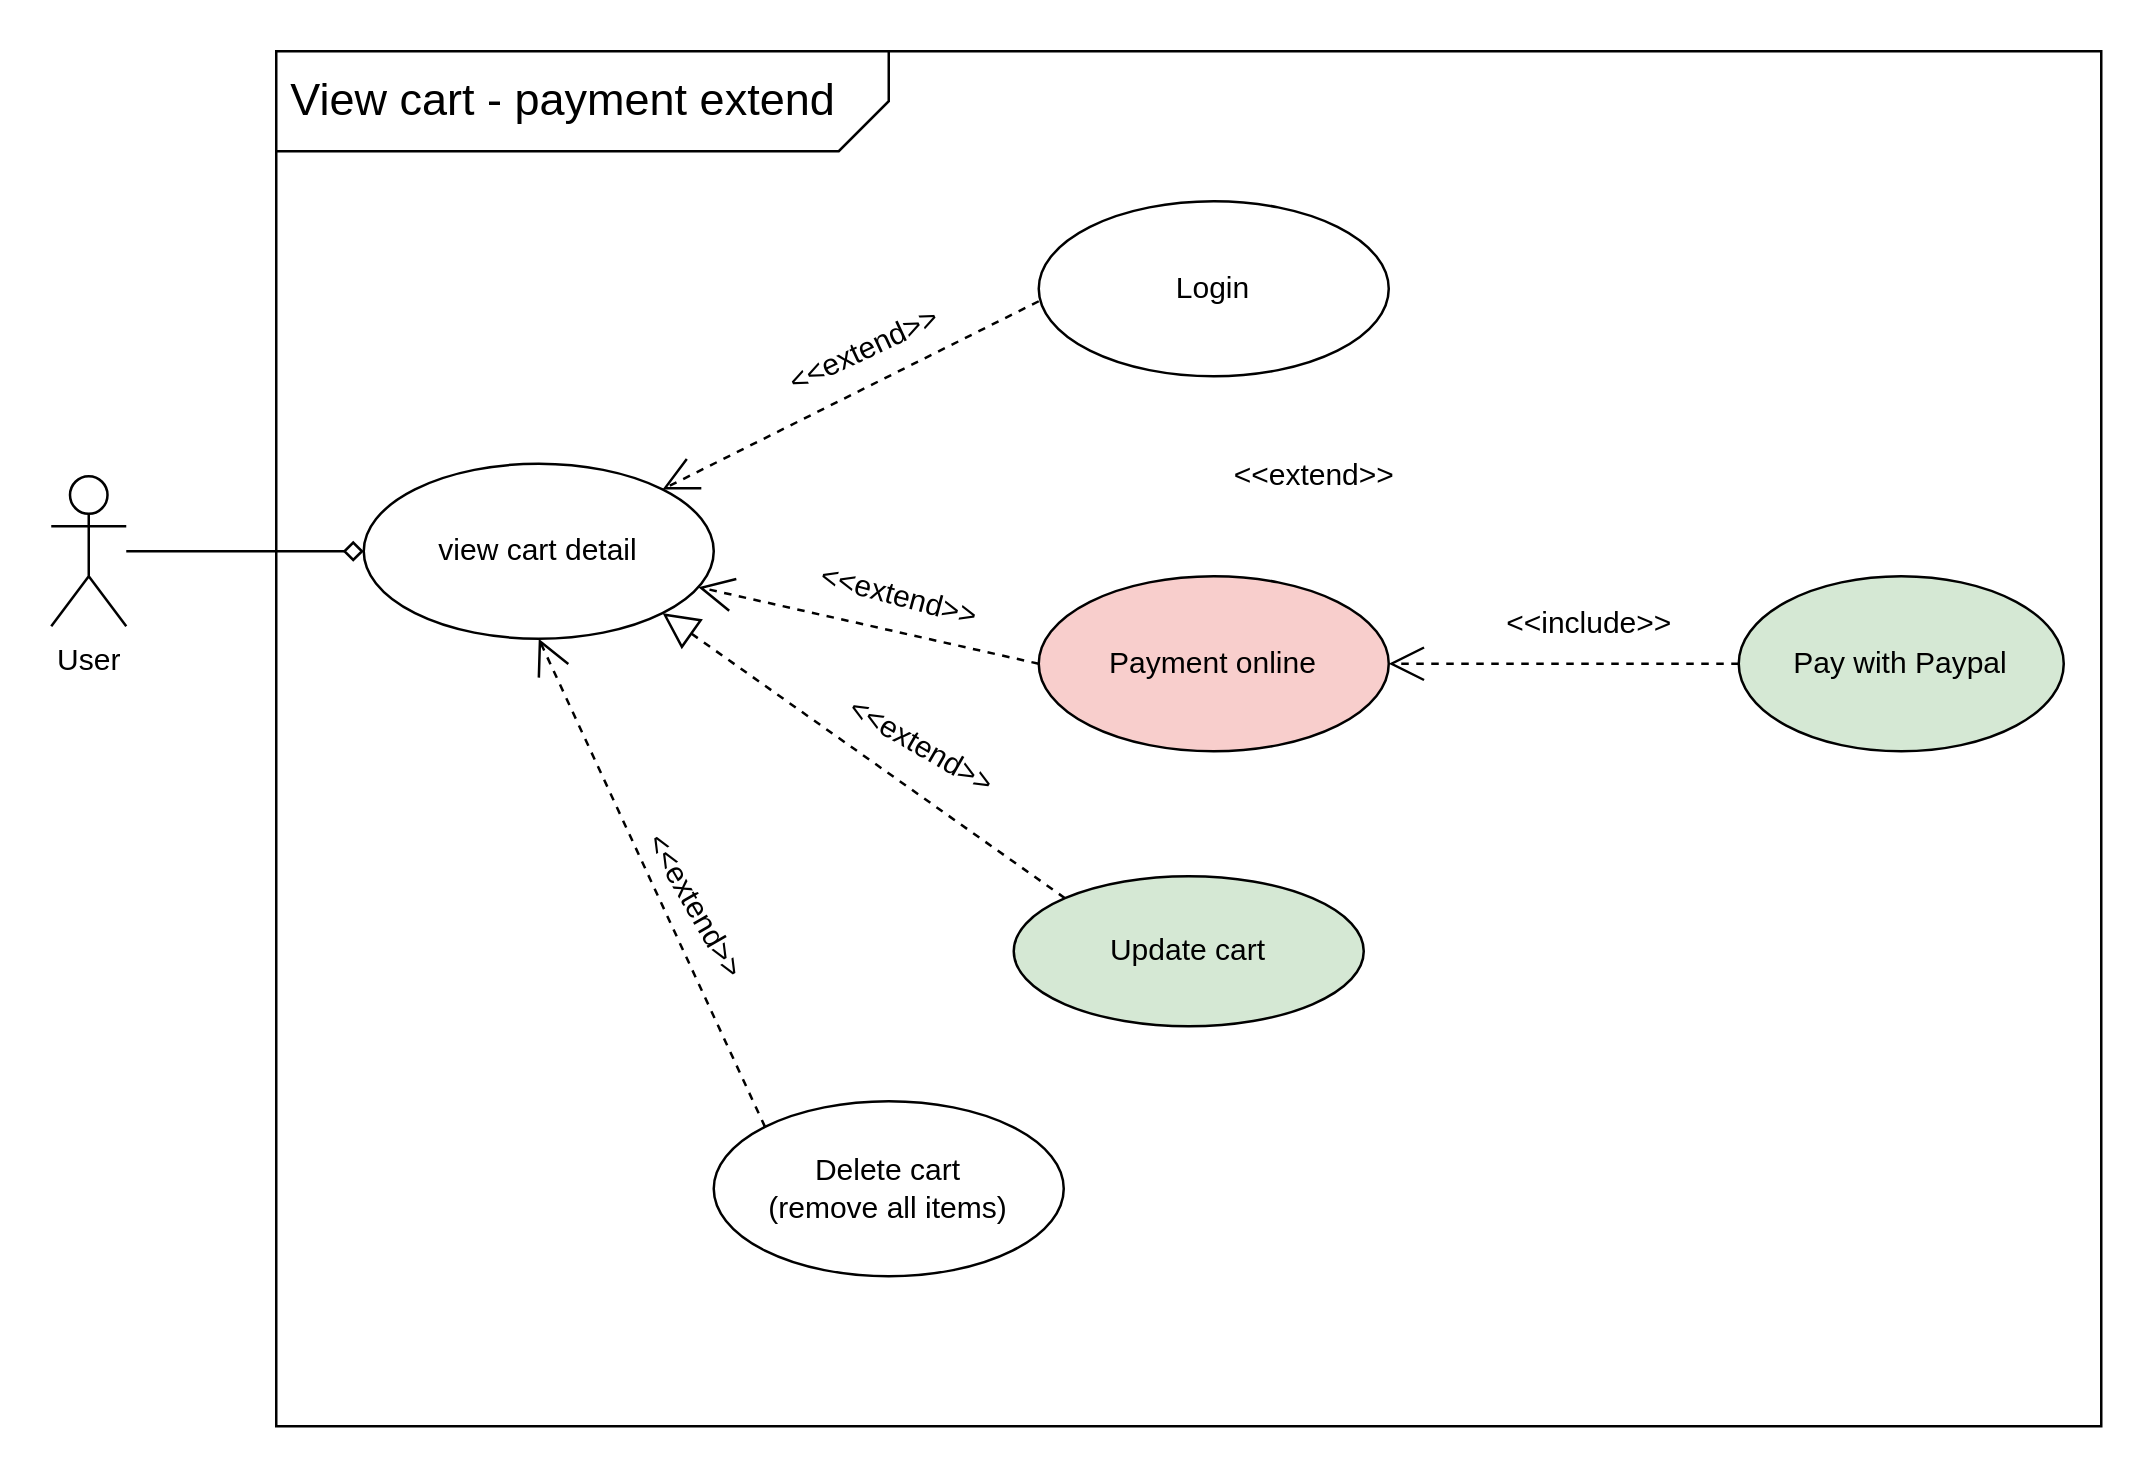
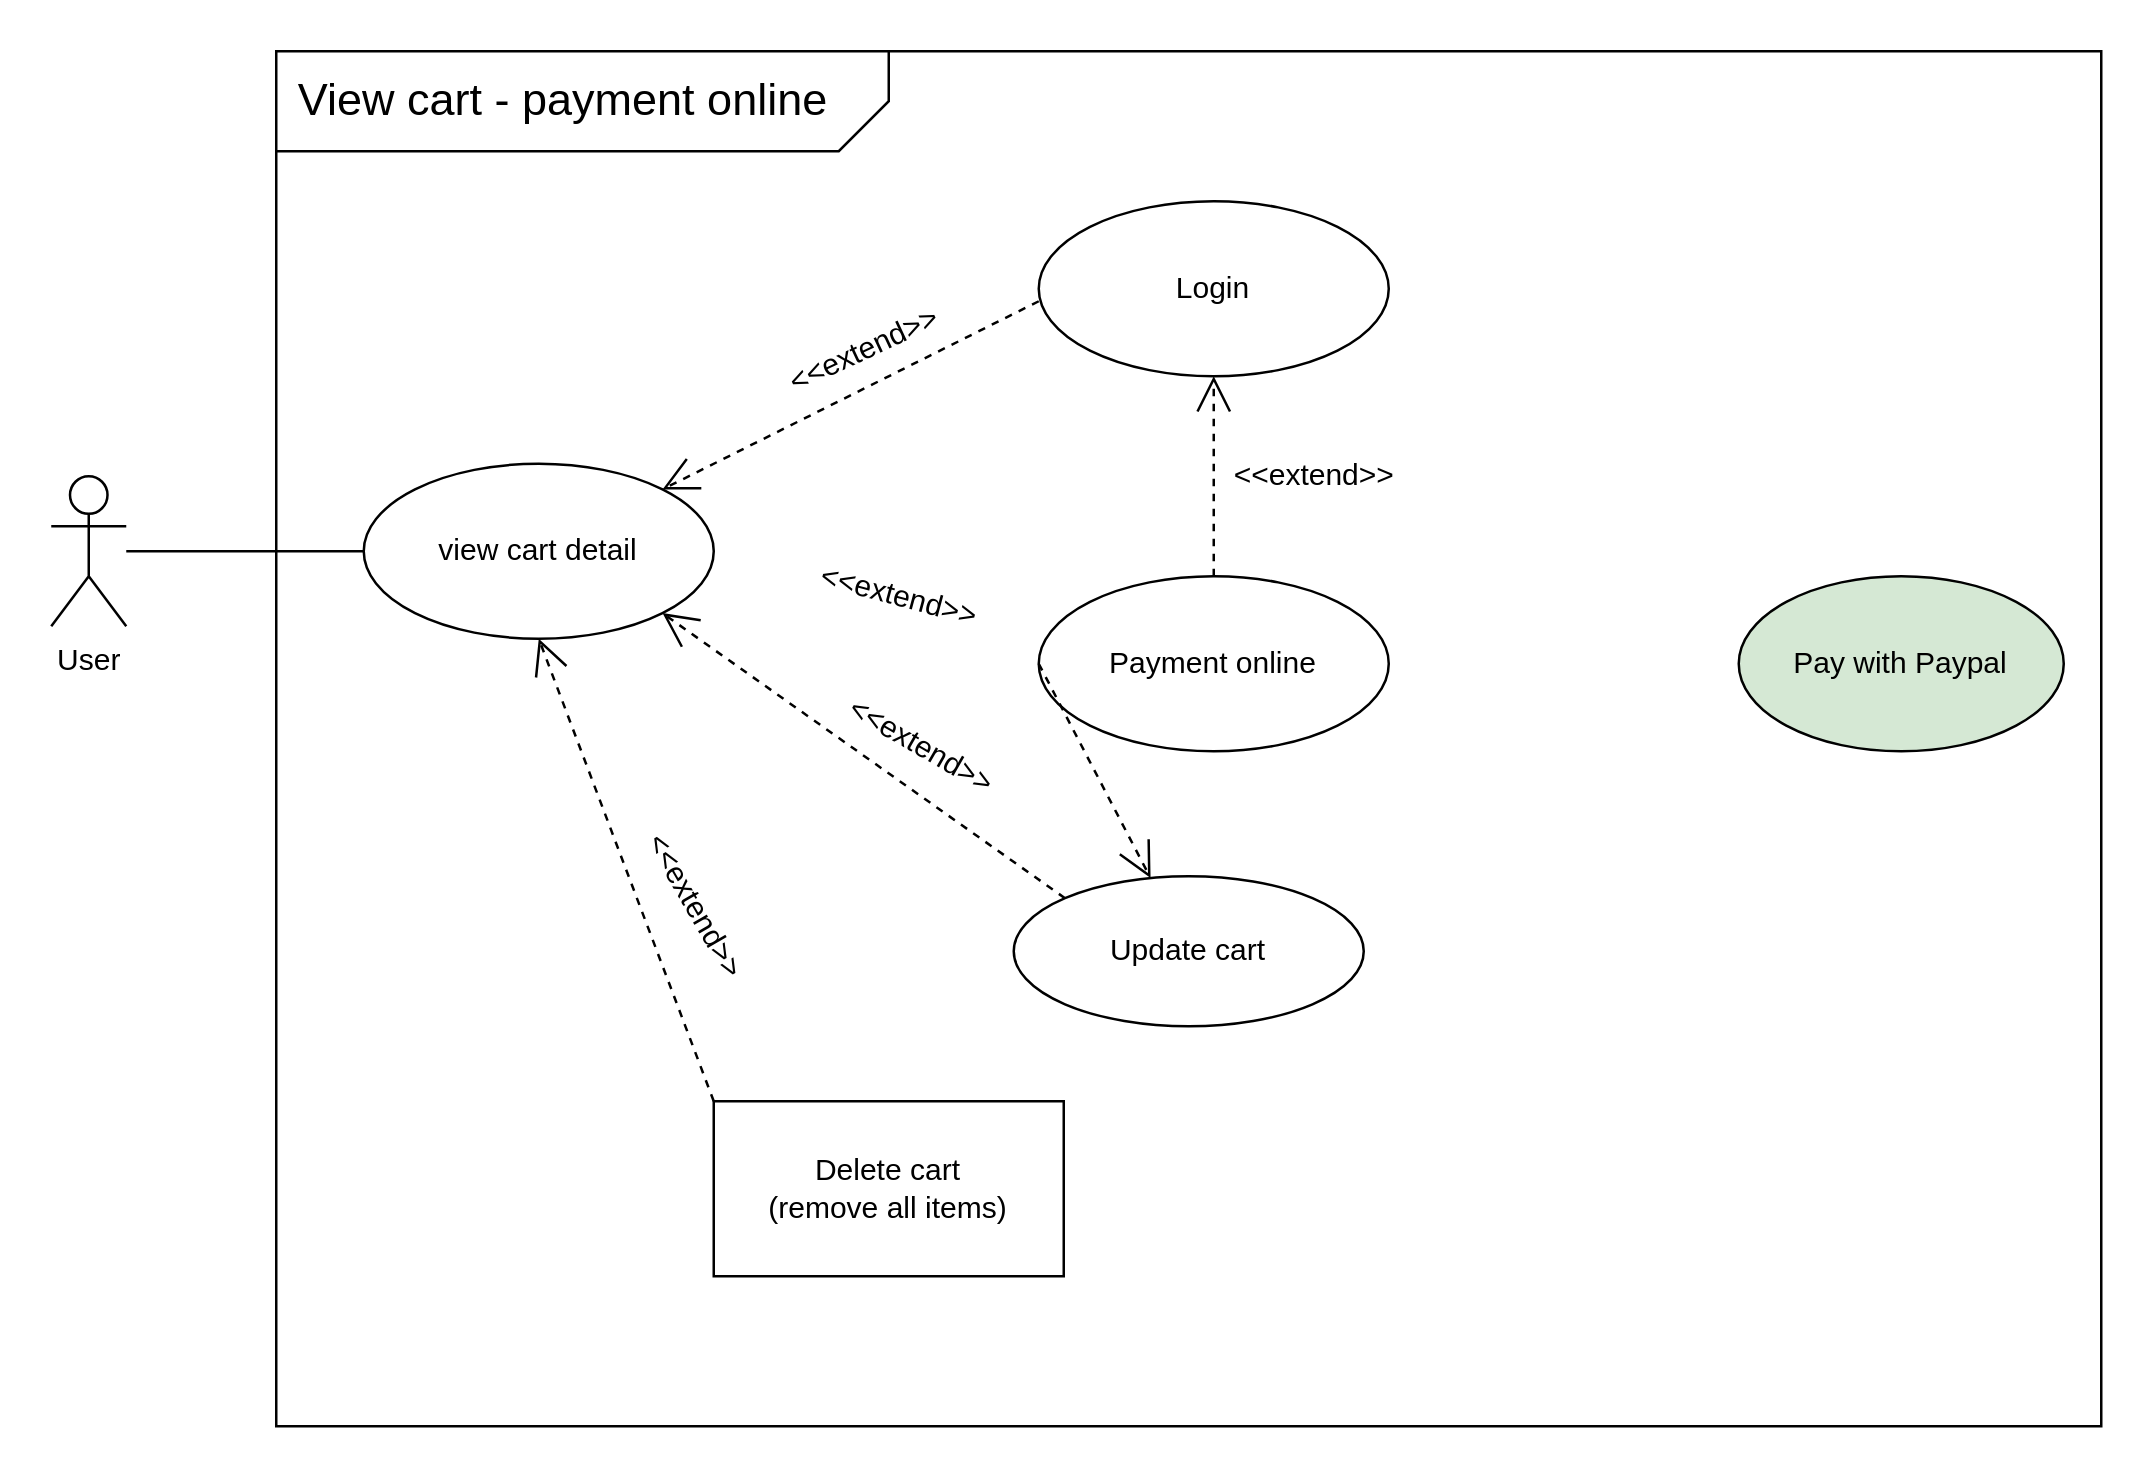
node "View cart - payment extend": label "View cart - payment extend" -> "View cart - payment online"
edge "Payment online" -> "Login": added
edge "User" -> "view cart detail": arrowhead diamond -> none
node "<<include>>": removed
edge "Payment online" -> "view cart detail": now "Payment online" -> "Update cart"
edge "Update cart" -> "view cart detail": arrowhead block -> open
node "Payment online": fillcolor #f8cecc -> #ffffff
edge "Pay with Paypal" -> "Payment online": removed
node "Update cart": fillcolor #d5e8d4 -> #ffffff
node "Delete cart (remove all items)": shape ellipse -> rectangle
